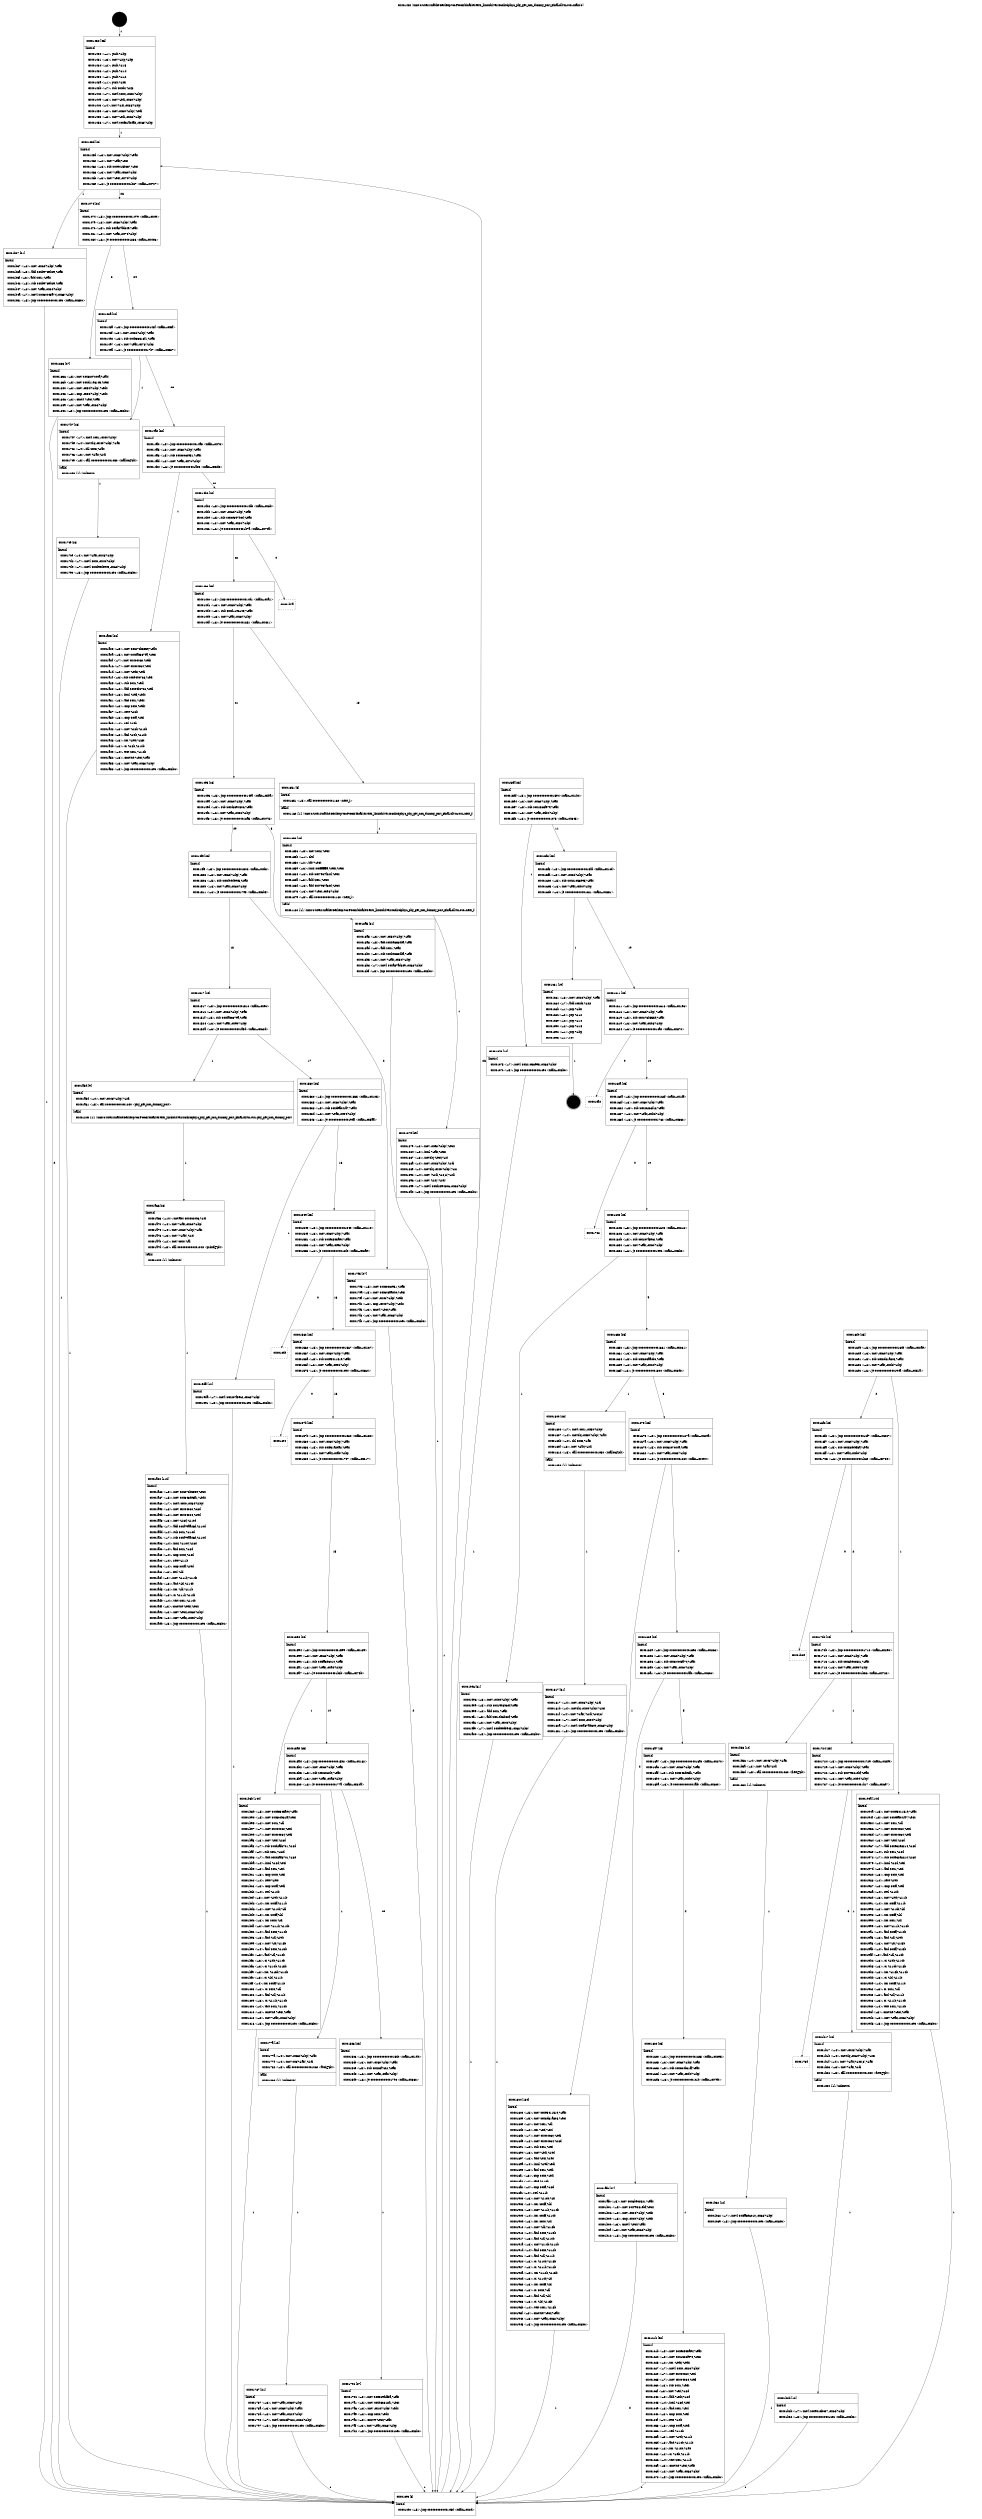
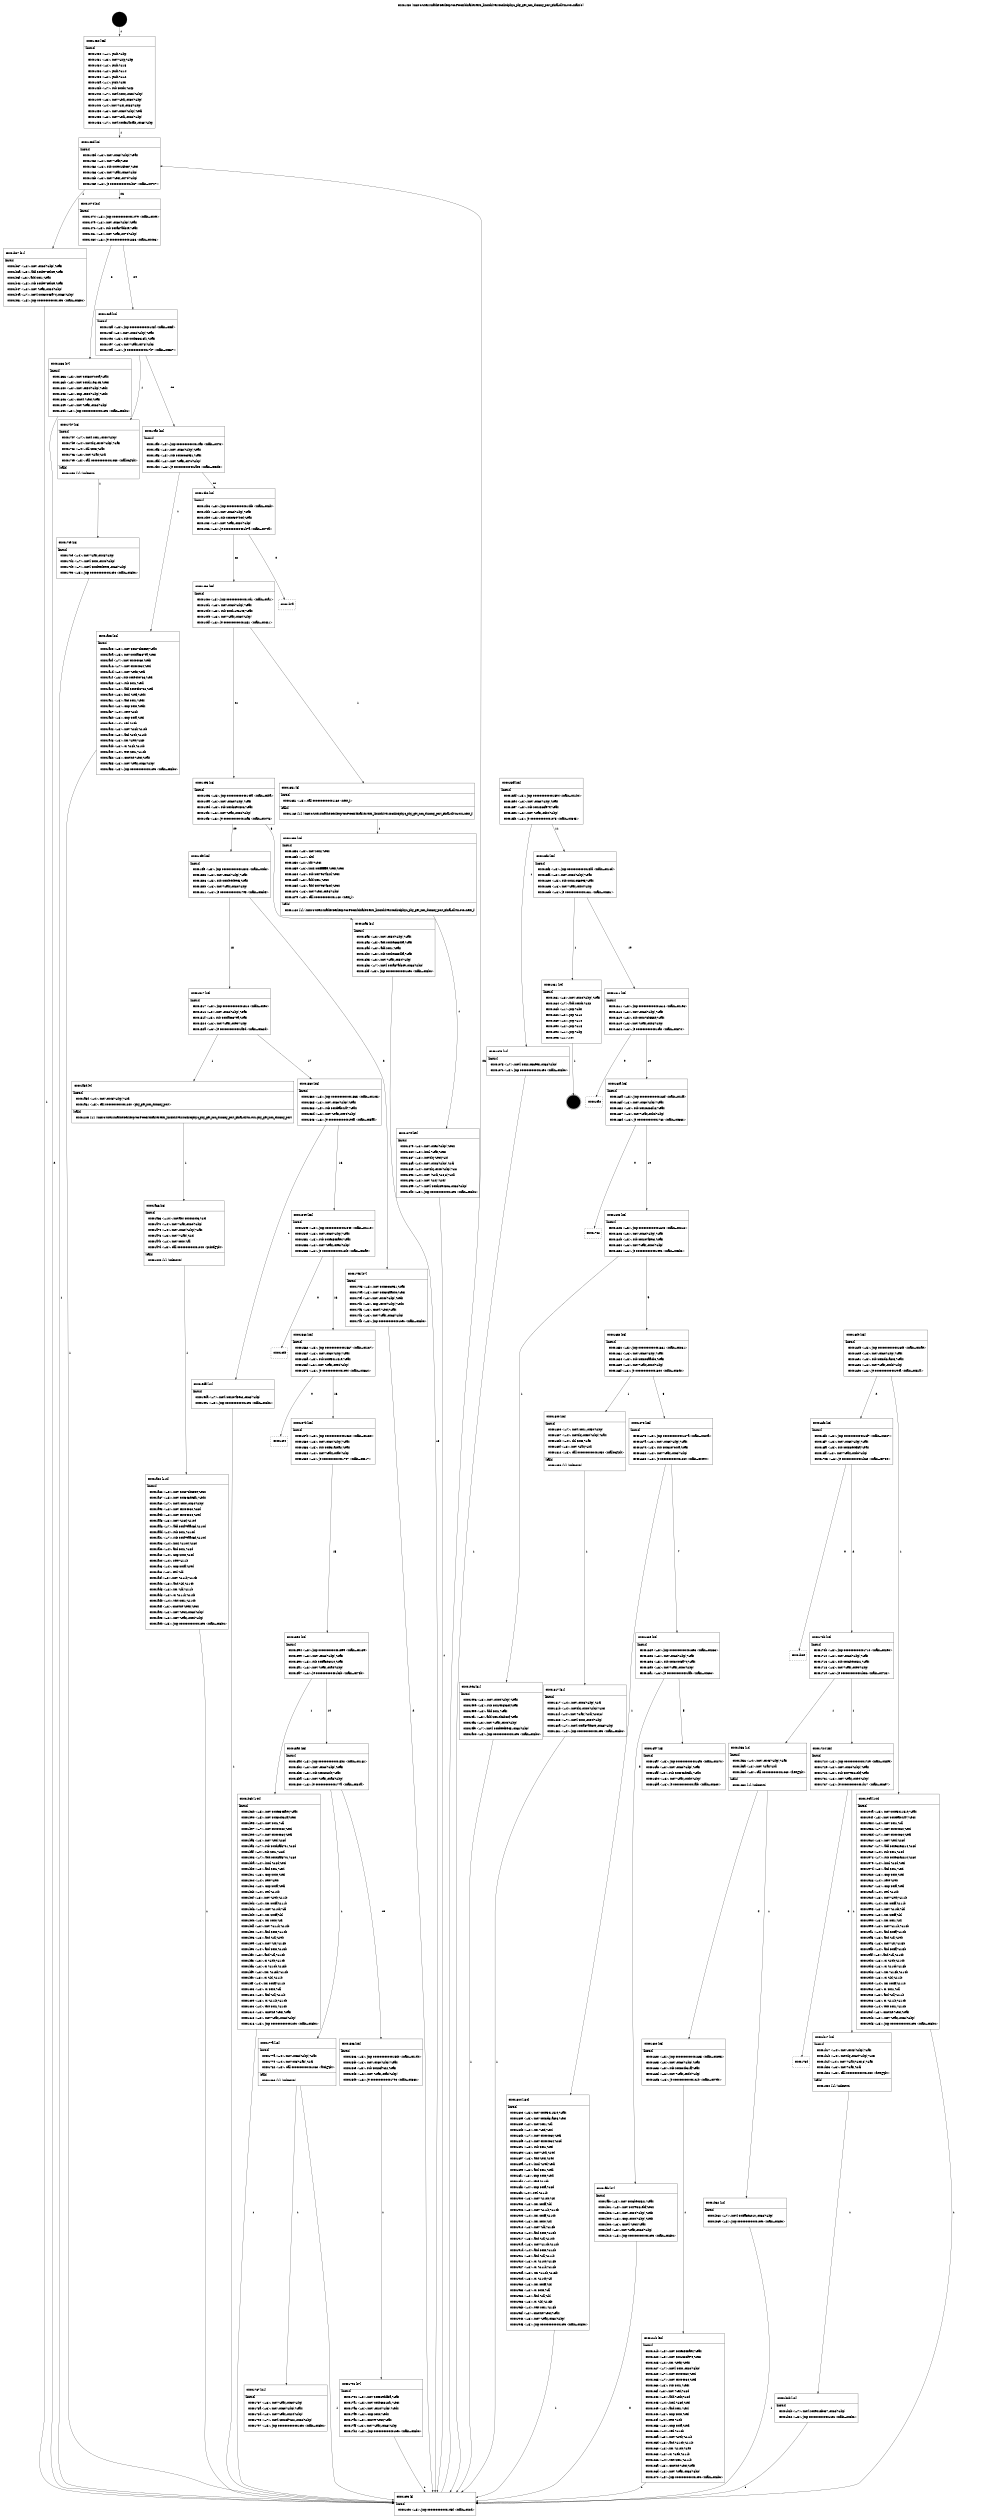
edge "0x4014cc [25]" -> "0x401851 [5]": label " 18" -> " 1"
edge "0x4018a5 [31]" -> "0x401cec [5]": label " 1" -> " 18"
edge "0x4016a7 [25]" -> "0x4016c0 [25]": now "0x401b56 [12]" -> "0x4016c0 [25]"
edge "0x401787 [21]" -> "0x401cec [5]": now "0x40177a [13]" -> "0x401cec [5]"
